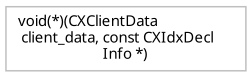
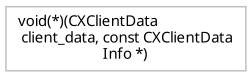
node "void(*)(CXClientData client_data, const CXIdxDecl Info *)": label "void(*)(CXClientData client_data, const CXIdxDecl Info *)" -> "void(*)(CXClientData client_data, const CXClientData Info *)"
